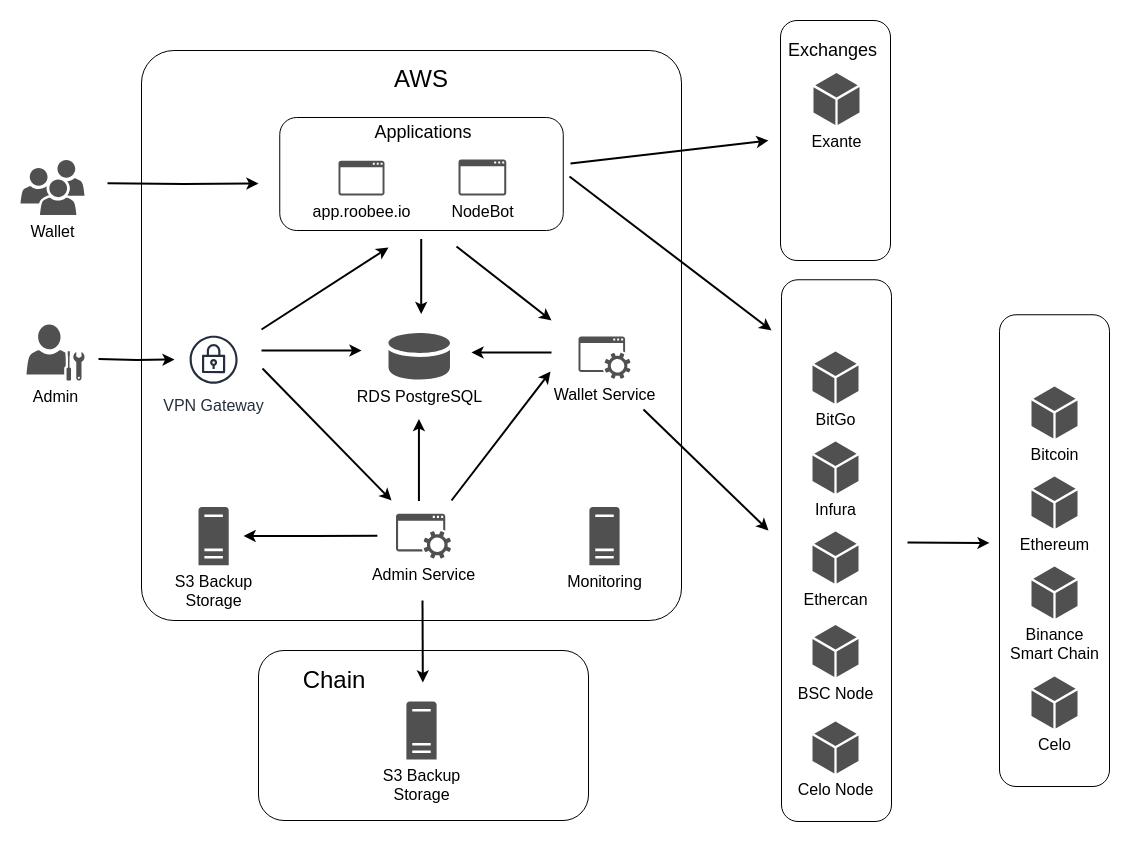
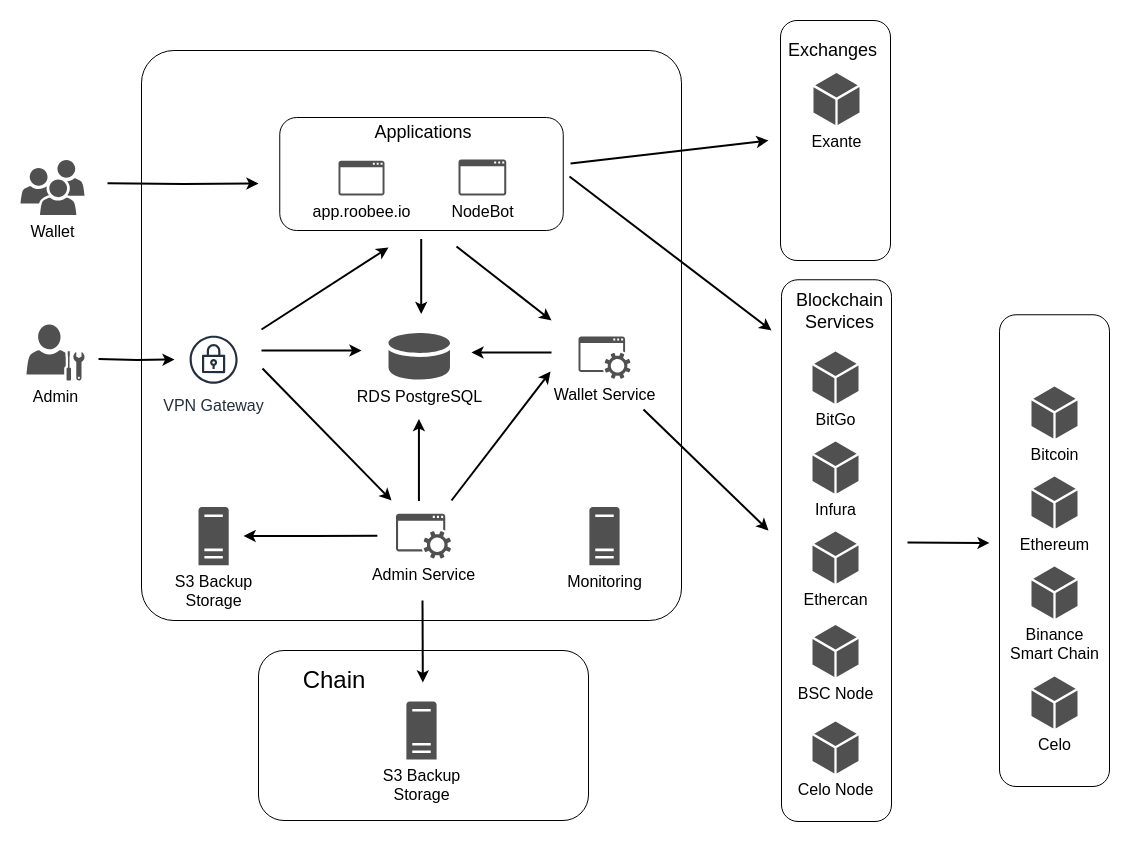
node "AWS": removed
node "Blockchain Services": added
